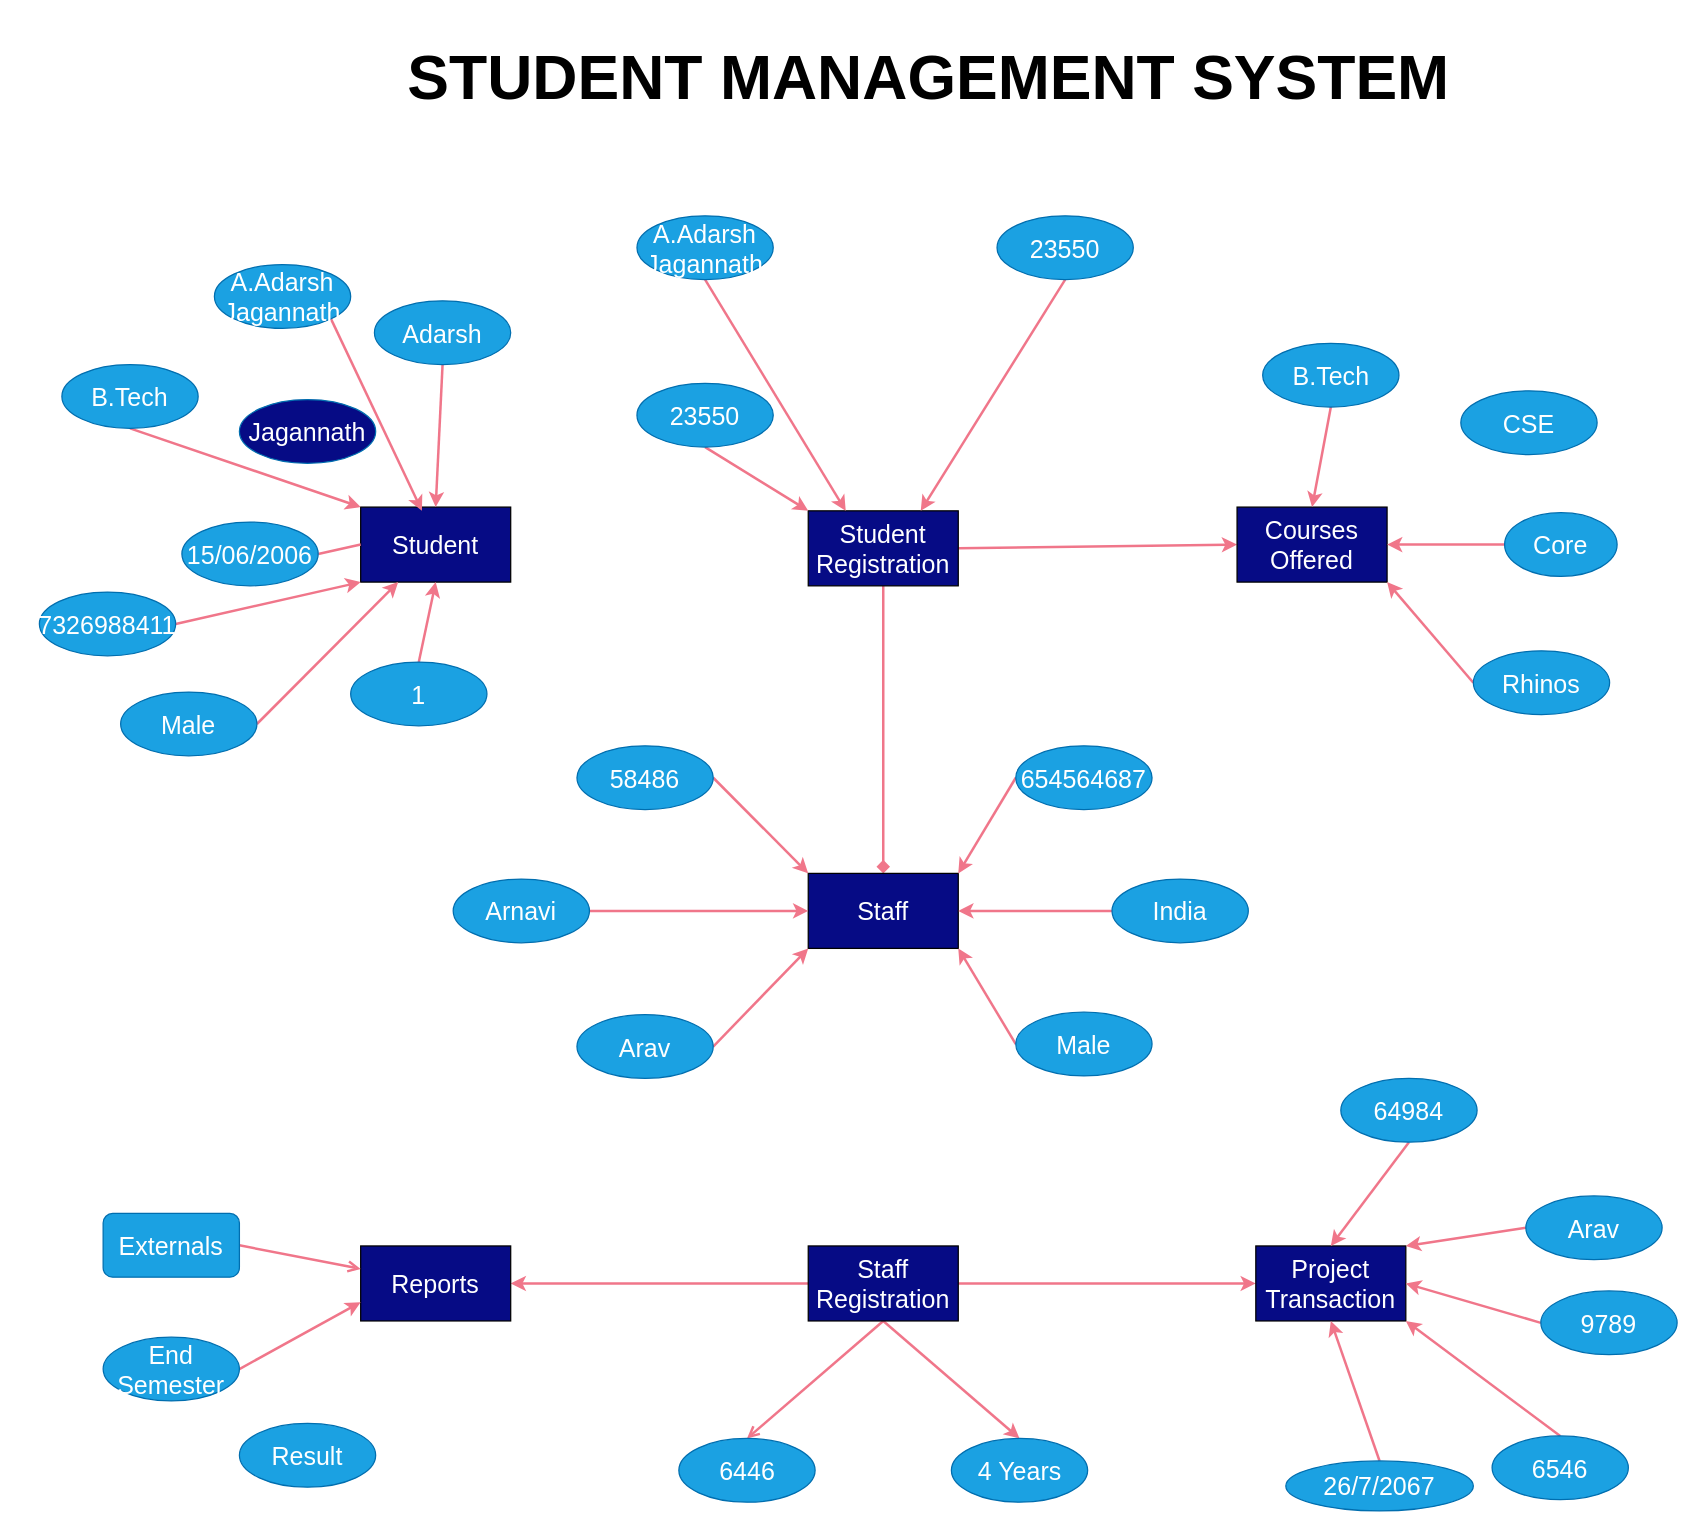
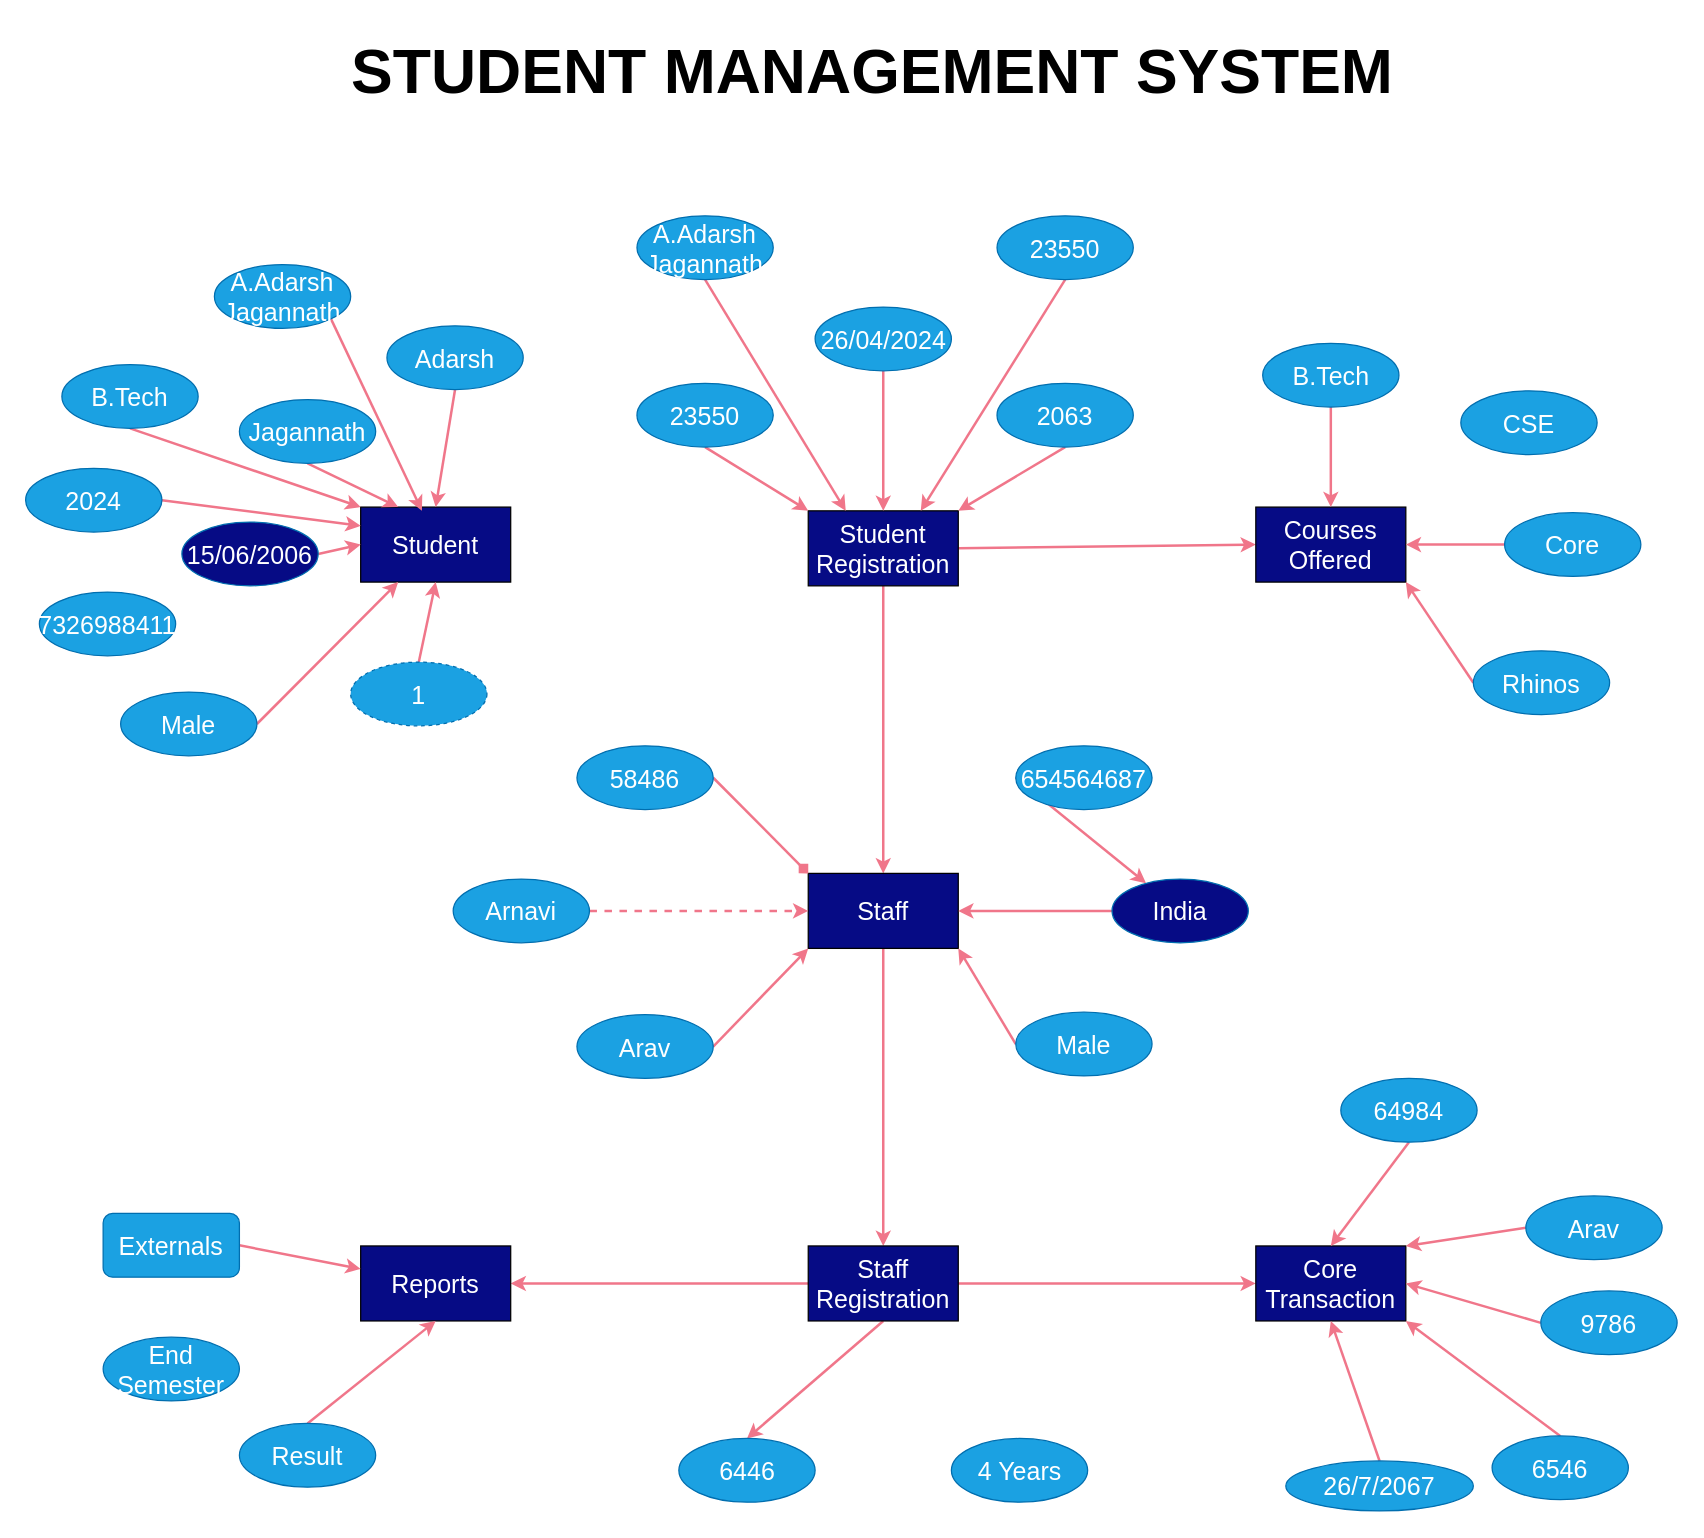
node "STUDENT MANAGEMENT SYSTEM": moved (928, 77) -> (871, 71)
node "Adarsh": moved (443, 333) -> (455, 358)
node "26/04/2024": added
node "2063": added
node "Jagannath": fillcolor #060b85 -> #1ba1e2
edge "26/04/2024" -> "Student Registration": added
edge "2063" -> "Student Registration": added
edge "Jagannath" -> "Student": added
node "2024": added
edge "2024" -> "Student": added
node "Courses Offered": moved (1312, 544) -> (1331, 544)
node "Core": size 113x64 -> 136x64
edge "Student" -- "15/06/2006": arrowhead none -> classic
node "15/06/2006": fillcolor #1ba1e2 -> #060b85
edge "7326988411" -> "Student": removed
node "1": style solid -> dashed
edge "654564687" -> "Staff": now "654564687" -> "India"
edge "Student Registration" -> "Staff": arrowhead diamond -> classic
edge "58486" -> "Staff": arrowhead classic -> diamond
edge "Arnavi" -> "Staff": style solid -> dashed
node "India": fillcolor #1ba1e2 -> #060b85
edge "Staff" -> "Staff Registration": added
edge "Externals" -> "Reports": arrowhead open -> classic
node "Project Transaction": label "Project Transaction" -> "Core Transaction"
node "9789": label "9789" -> "9786"
edge "End Semester" -> "Reports": removed
edge "Result" -> "Reports": added
edge "Staff Registration" -> "4 Years": removed
edge "Staff Registration" -> "6446": arrowhead open -> classic
